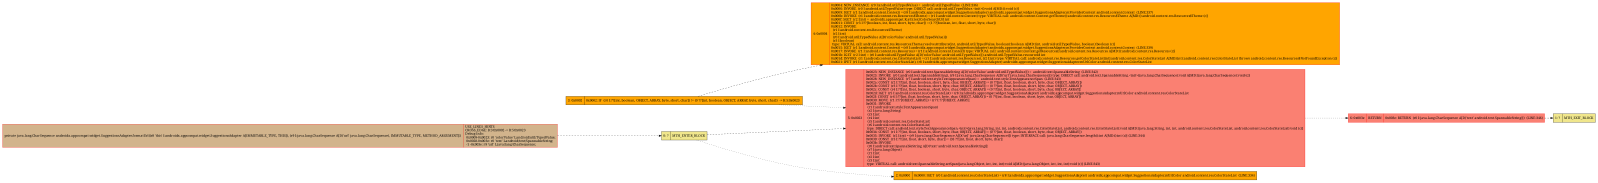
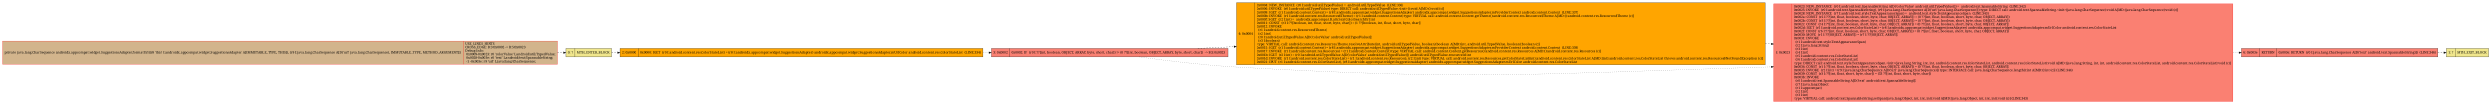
node "4: 0x0004": color red -> black
edge "2: 0x0000" -> "3: 0x0002": added
node "3: 0x0002": fillcolor orange -> salmon
node "6: 0x003e": color red -> black
edge "0: ?" -> "5: 0x0023": now "4: 0x0004" -> "5: 0x0023"
node "5: 0x0023": text "(r1 I:int)" -> "(r1 I:appcompat)"
edge "0: ?" -> "2: 0x0000": style dotted -> dashed
